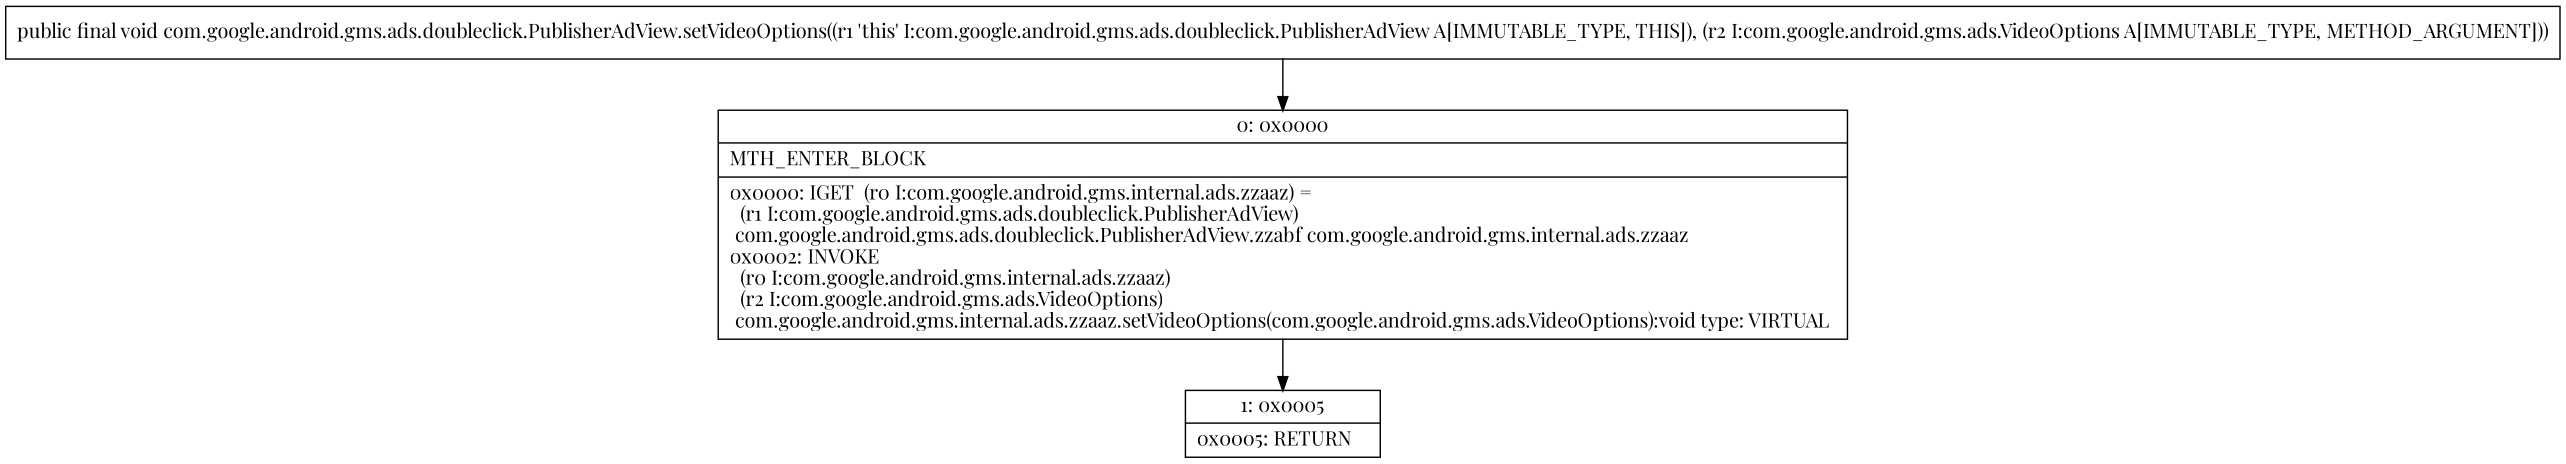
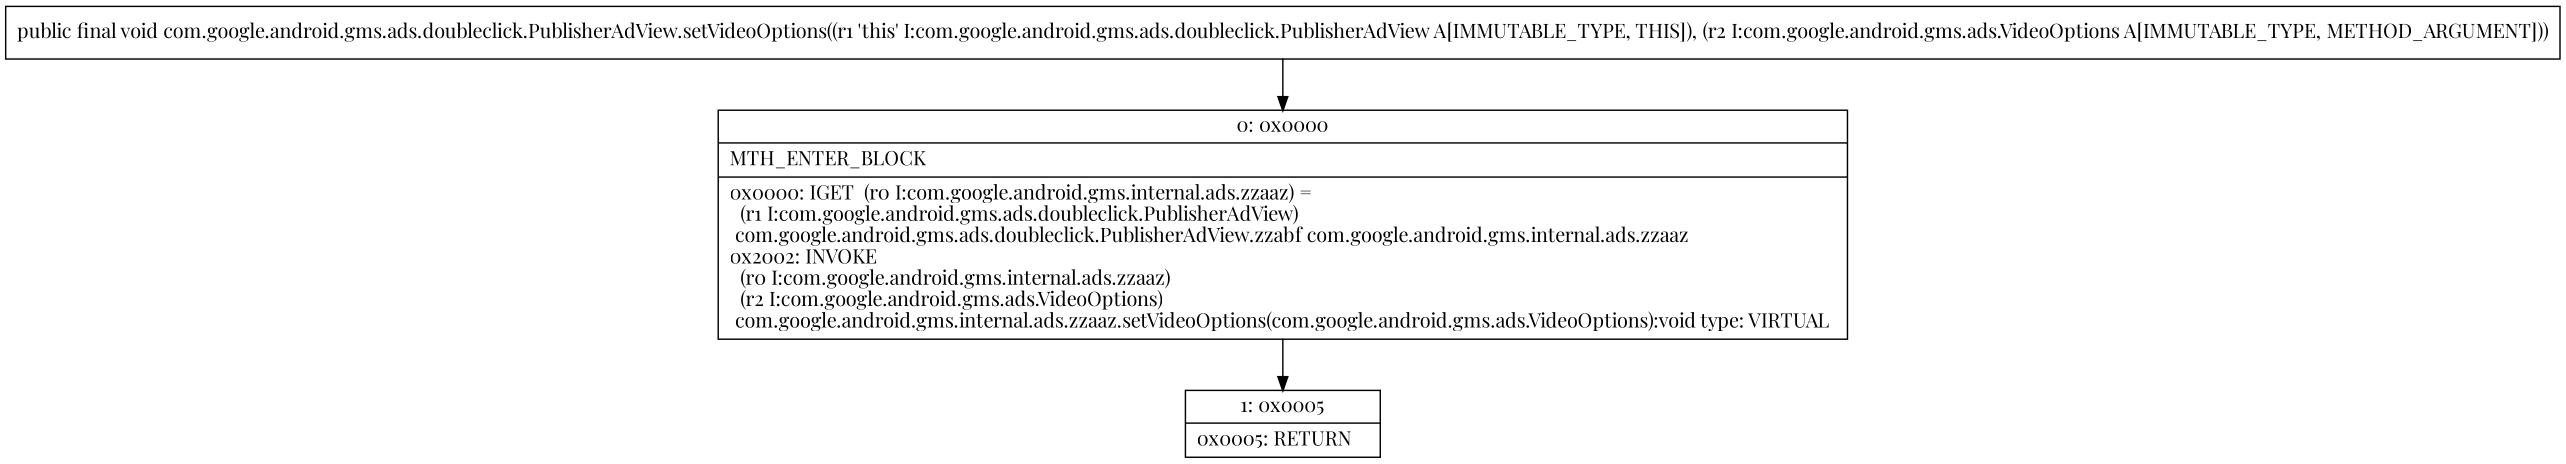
node "0: 0x0000": text "0x0002: INVOKE" -> "0x2002: INVOKE"
